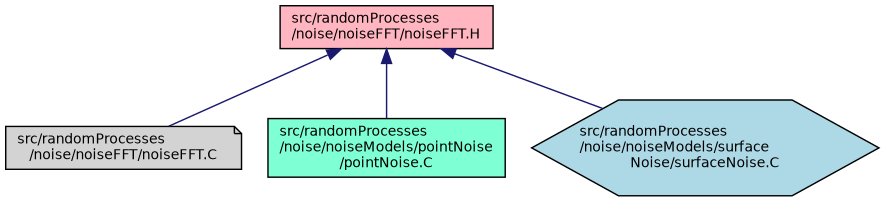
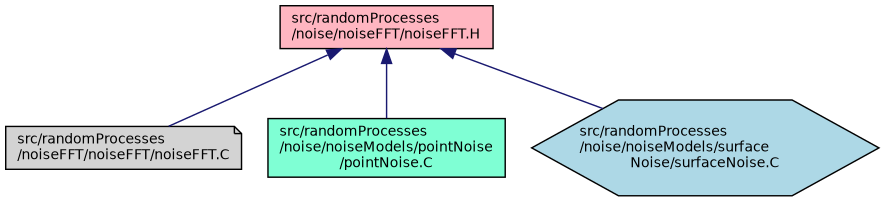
node "src/randomProcesses /noise/noiseFFT/noiseFFT.C": label "src/randomProcesses /noise/noiseFFT/noiseFFT.C" -> "src/randomProcesses /noiseFFT/noiseFFT/noiseFFT.C"
